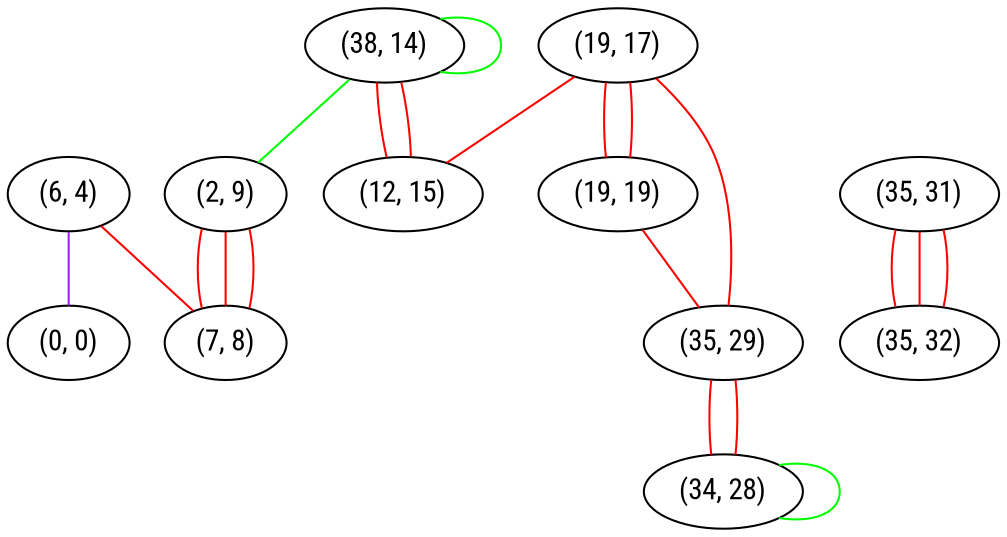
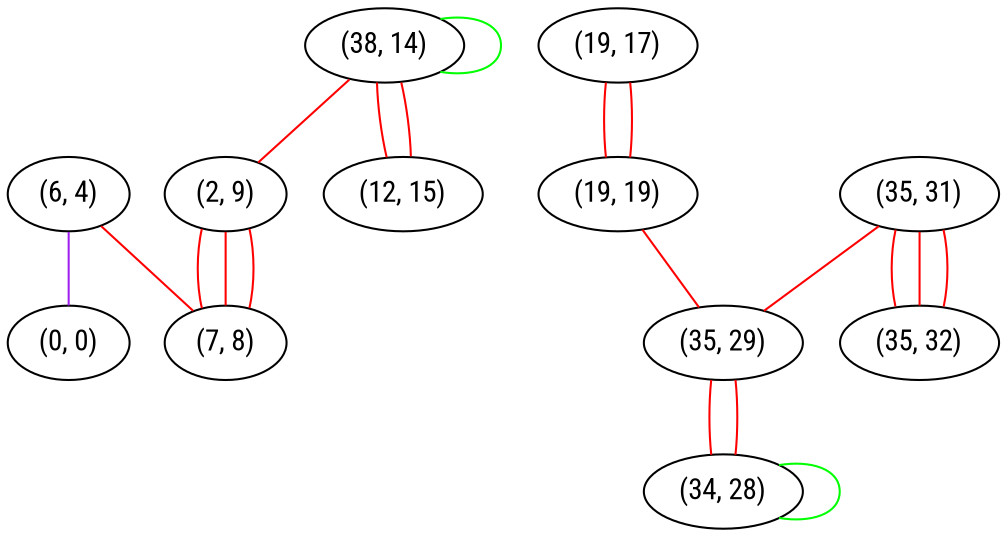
edge "(19, 17)" -- "(12, 15)": removed
edge "(38, 14)" -- "(2, 9)": color green -> red
edge "(19, 17)" -- "(35, 29)": now "(35, 31)" -- "(35, 29)"
